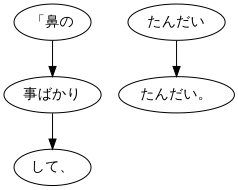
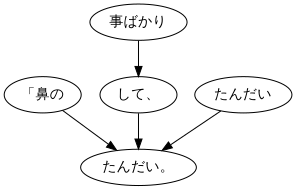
edge "「鼻の" -> "事ばかり": now "「鼻の" -> "たんだい。"
edge "して、" -> "たんだい。": added
